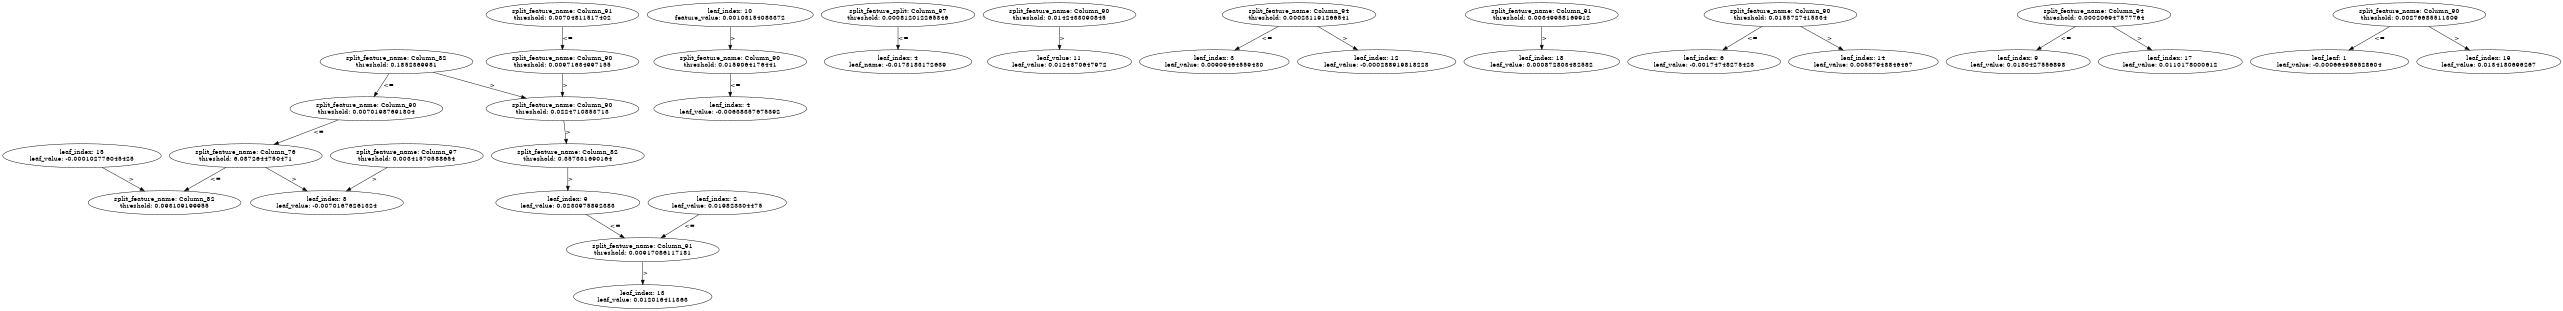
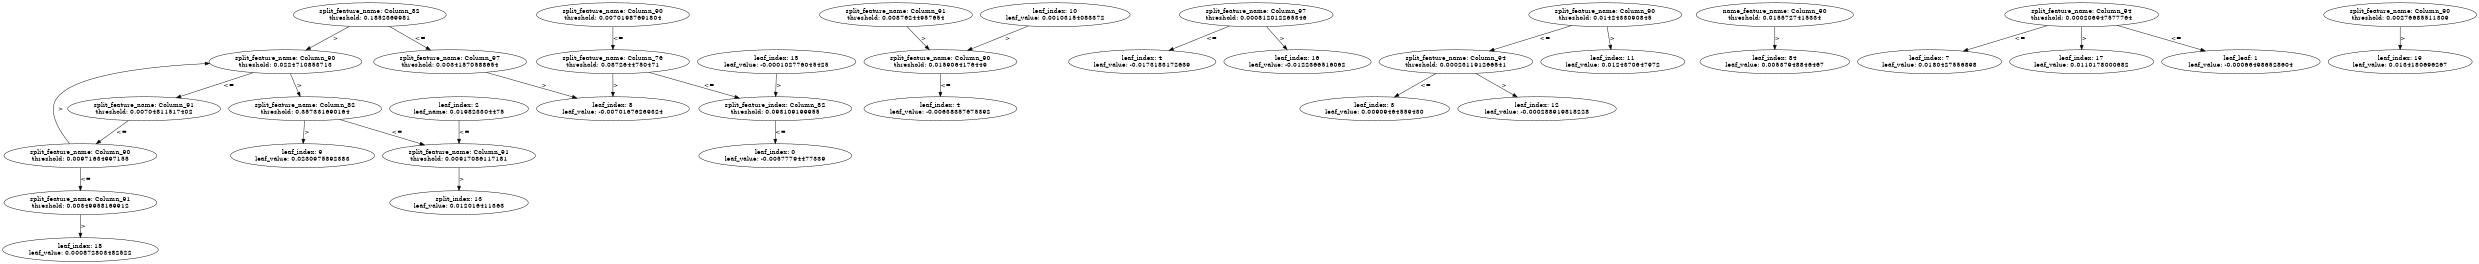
node "leaf_index: 10 feature_value: 0.00103154083372": label "leaf_index: 10 feature_value: 0.00103154083372" -> "leaf_index: 10 leaf_value: 0.00103154083372"
node "split_feature_name: Column_91 threshold: 0.00876244957654": added
node "split_feature_split: Column_97 threshold: 0.000812012265346": label "split_feature_split: Column_97 threshold: 0.000812012265346" -> "split_feature_name: Column_97 threshold: 0.000812012265346"
node "split_feature_name: Column_90 threshold: 0.0155727415334": label "split_feature_name: Column_90 threshold: 0.0155727415334" -> "name_feature_name: Column_90 threshold: 0.0155727415334"
edge "split_feature_name: Column_90 threshold: 0.00276685511309" -> "leaf_leaf: 1 leaf_value: -0.000664986528604": now "split_feature_name: Column_94 threshold: 0.000206947577764" -> "leaf_leaf: 1 leaf_value: -0.000664986528604"
edge "split_feature_name: Column_90 threshold: 0.0142433090845" -> "split_feature_name: Column_94 threshold: 0.000231191266541": added, label "<="
node "split_feature_name: Column_90 threshold: 0.0159064176441": label "split_feature_name: Column_90 threshold: 0.0159064176441" -> "split_feature_name: Column_90 threshold: 0.0159064176449"
node "leaf_index: 4 leaf_name: -0.0173183172639": label "leaf_index: 4 leaf_name: -0.0173183172639" -> "leaf_index: 4 leaf_value: -0.0173183172639"
node "leaf_value: 11 leaf_value: 0.0124370647972": label "leaf_value: 11 leaf_value: 0.0124370647972" -> "leaf_index: 11 leaf_value: 0.0124370647972"
node "leaf_index: 16 leaf_value: -0.0122366516062": added
node "leaf_index: 18 leaf_value: 0.000872803482582": label "leaf_index: 18 leaf_value: 0.000872803482582" -> "leaf_index: 18 leaf_value: 0.000872803482522"
node "leaf_index: 6 leaf_value: -0.00174748275423": removed
node "leaf_index: 14 leaf_value: 0.00537948846467": label "leaf_index: 14 leaf_value: 0.00537948846467" -> "leaf_index: 84 leaf_value: 0.00537948846467"
node "leaf_index: 9 leaf_value: 0.0180427556898": label "leaf_index: 9 leaf_value: 0.0180427556898" -> "leaf_index: 7 leaf_value: 0.0180427556898"
node "leaf_index: 17 leaf_value: 0.0110178000612": label "leaf_index: 17 leaf_value: 0.0110178000612" -> "leaf_index: 17 leaf_value: 0.0110178000682"
edge "split_feature_name: Column_82 threshold: 0.1852369981" -> "split_feature_name: Column_90 threshold: 0.00701987691804": now "split_feature_name: Column_82 threshold: 0.1852369981" -> "split_feature_name: Column_97 threshold: 0.00341570588654"
edge "split_feature_name: Column_90 threshold: 0.0224710853713" -> "split_feature_name: Column_91 threshold: 0.00704811517402": added, label "<="
node "split_feature_name: Column_76 threshold: 6.0872644750471": label "split_feature_name: Column_76 threshold: 6.0872644750471" -> "split_feature_name: Column_76 threshold: 0.0872644750471"
node "leaf_index: 0 leaf_value: -0.00577794477339": added
edge "split_feature_name: Column_90 threshold: 0.00971634997155" -> "split_feature_name: Column_91 threshold: 0.00349958169912": added, label "<="
node "split_feature_name: Column_82 threshold: 0.093109199955": label "split_feature_name: Column_82 threshold: 0.093109199955" -> "split_feature_index: Column_82 threshold: 0.093109199955"
node "leaf_index: 8 leaf_value: -0.00701676261324": label "leaf_index: 8 leaf_value: -0.00701676261324" -> "leaf_index: 8 leaf_value: -0.00701676269324"
node "leaf_index: 2 leaf_value: 0.019823304475": label "leaf_index: 2 leaf_value: 0.019823304475" -> "leaf_index: 2 leaf_name: 0.019823304475"
edge "leaf_index: 9 leaf_value: 0.0230975892383" -> "split_feature_name: Column_91 threshold: 0.00917086117181": now "split_feature_name: Column_82 threshold: 0.357331690164" -> "split_feature_name: Column_91 threshold: 0.00917086117181"
node "leaf_index: 13 leaf_value: 0.012016411363": label "leaf_index: 13 leaf_value: 0.012016411363" -> "split_index: 13 leaf_value: 0.012016411363"
